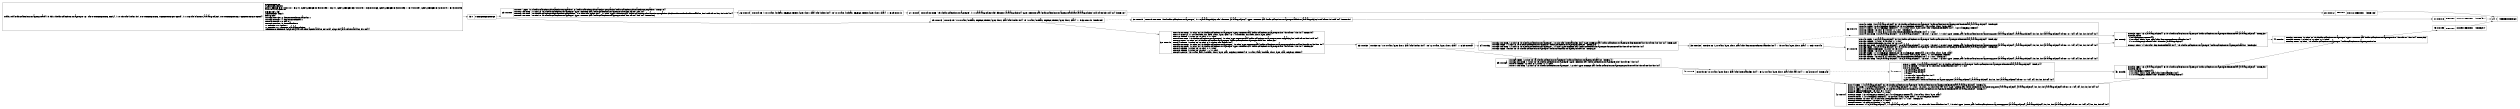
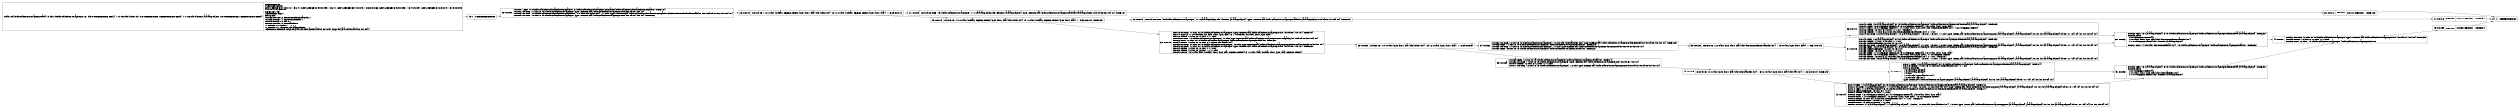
edge "23: ?" -> "29: 0x0013": now "26: 0x000d" -> "29: 0x0013"
